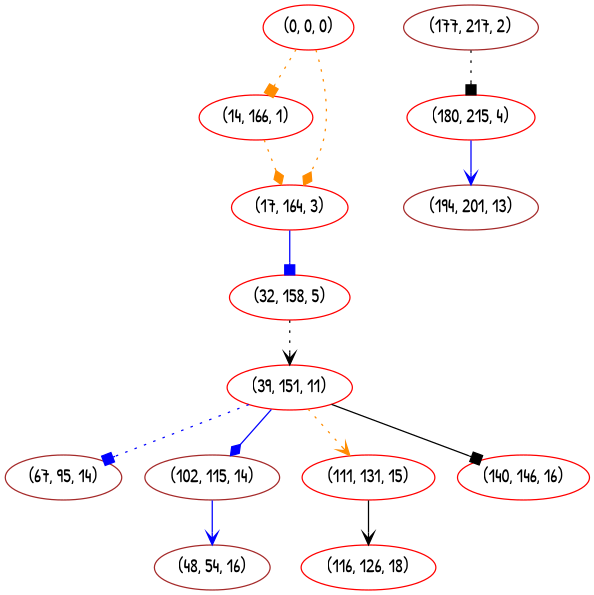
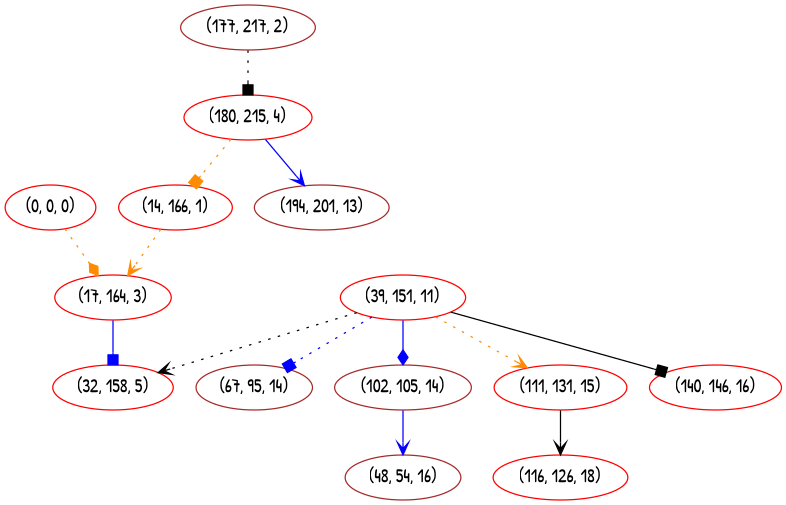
edge "(0, 0, 0)" -> "(14, 166, 1)": now "(180, 215, 4)" -> "(14, 166, 1)"
edge "(14, 166, 1)" -> "(17, 164, 3)": arrowhead diamond -> vee
edge "(32, 158, 5)" -> "(39, 151, 11)": reversed
node "(102, 115, 14)": label "(102, 115, 14)" -> "(102, 105, 14)"
